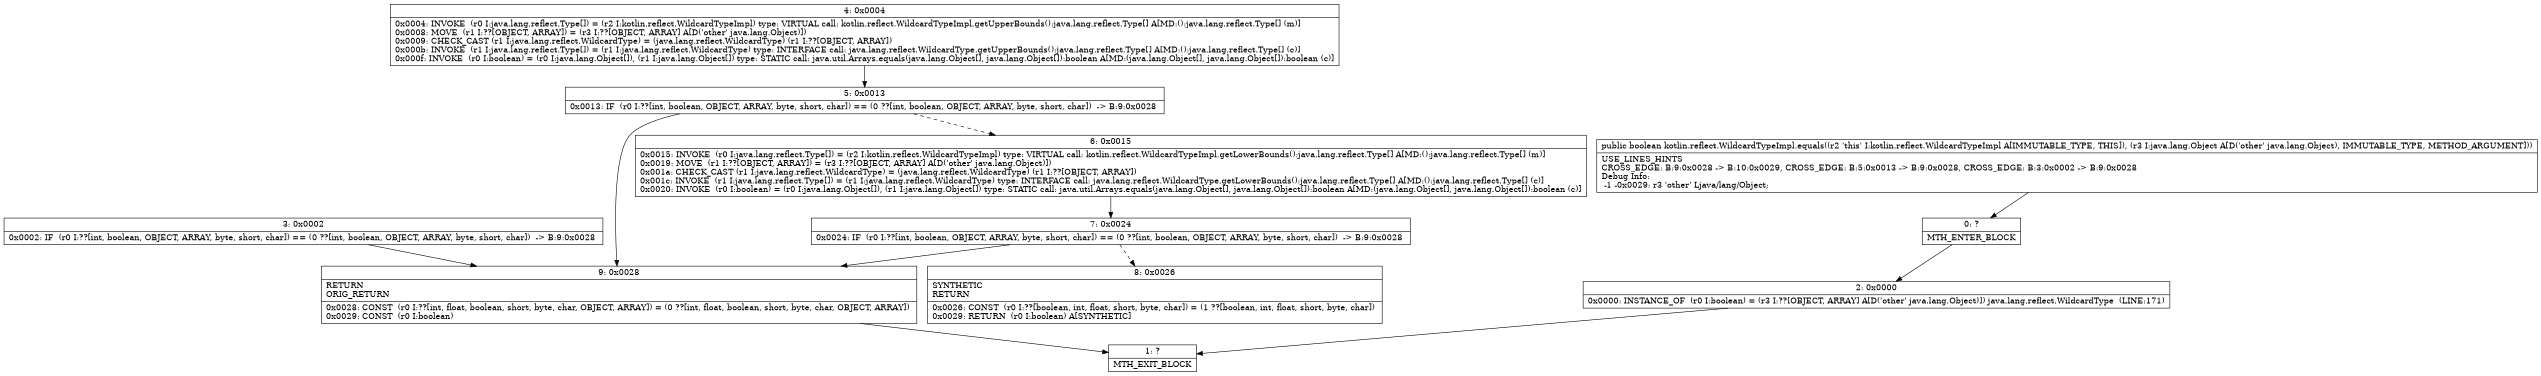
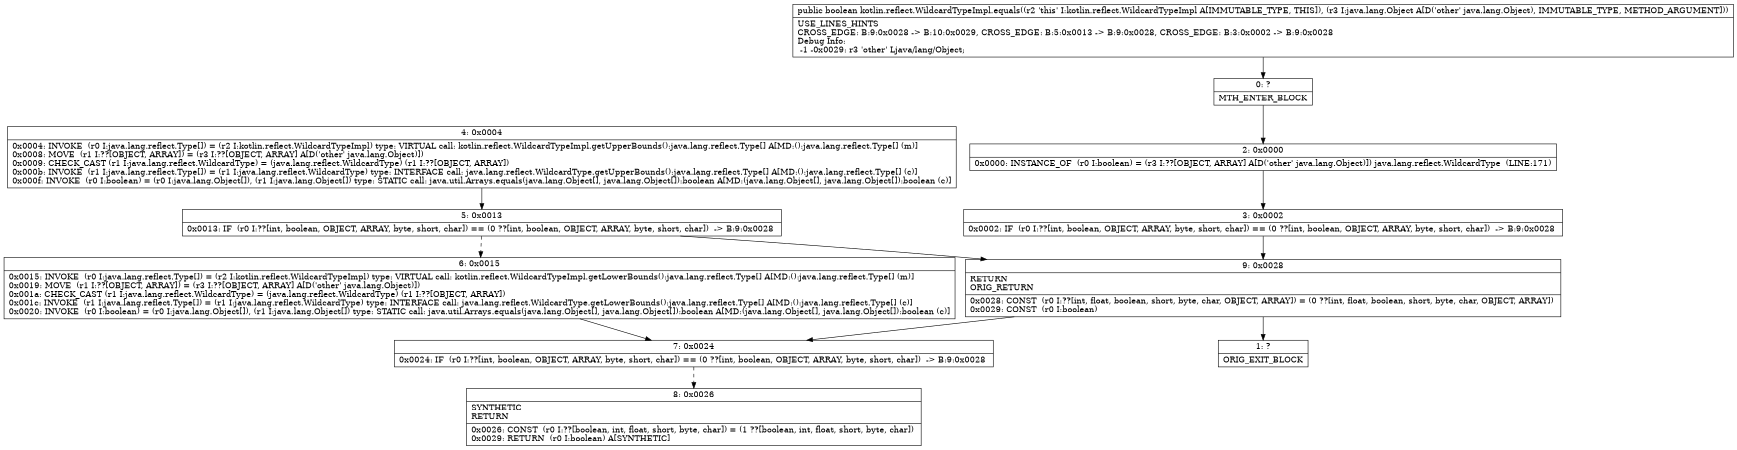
edge "7: 0x0024" -> "9: 0x0028": reversed
edge "2: 0x0000" -> "1: ?": now "2: 0x0000" -> "3: 0x0002"
node "1: ?": text "MTH_EXIT_BLOCK" -> "ORIG_EXIT_BLOCK"
